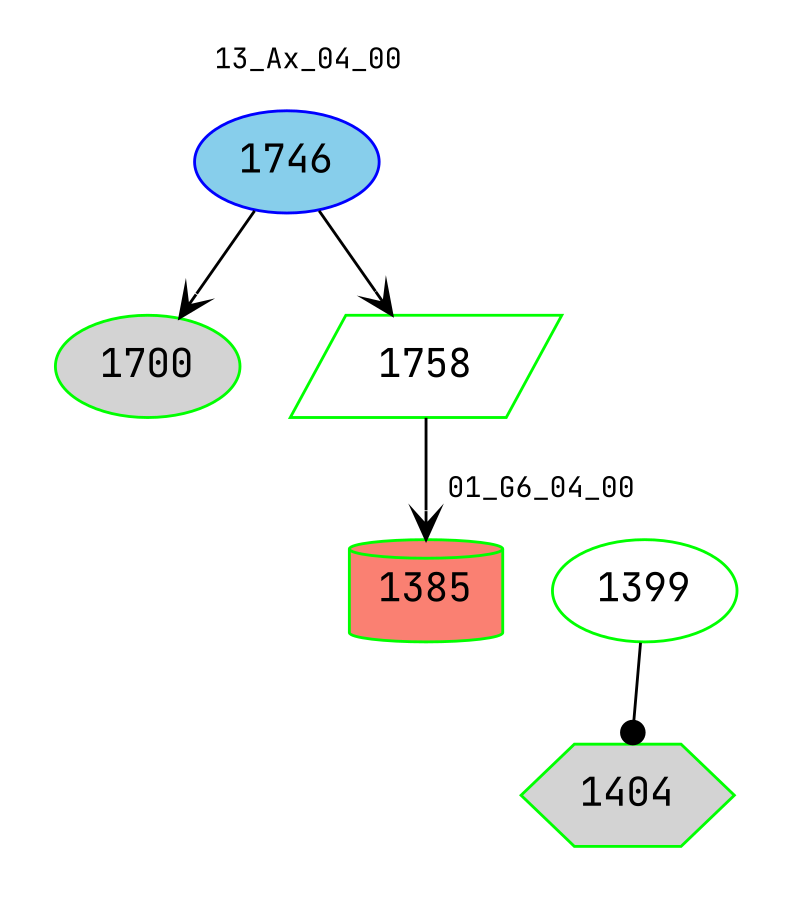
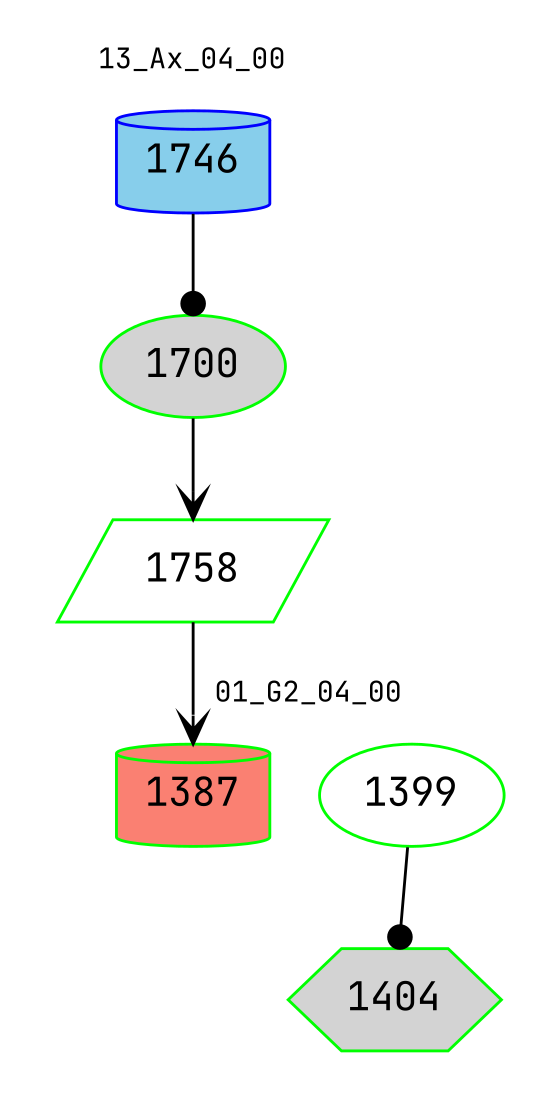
node "1746": shape ellipse -> cylinder
edge "1746" -> "1758": now "1700" -> "1758"
edge "1746" -> "1700": arrowhead vee -> dot
cluster "01_G6_04_00": label "01_G6_04_00" -> "01_G2_04_00"
node "1385": label "1385" -> "1387"
